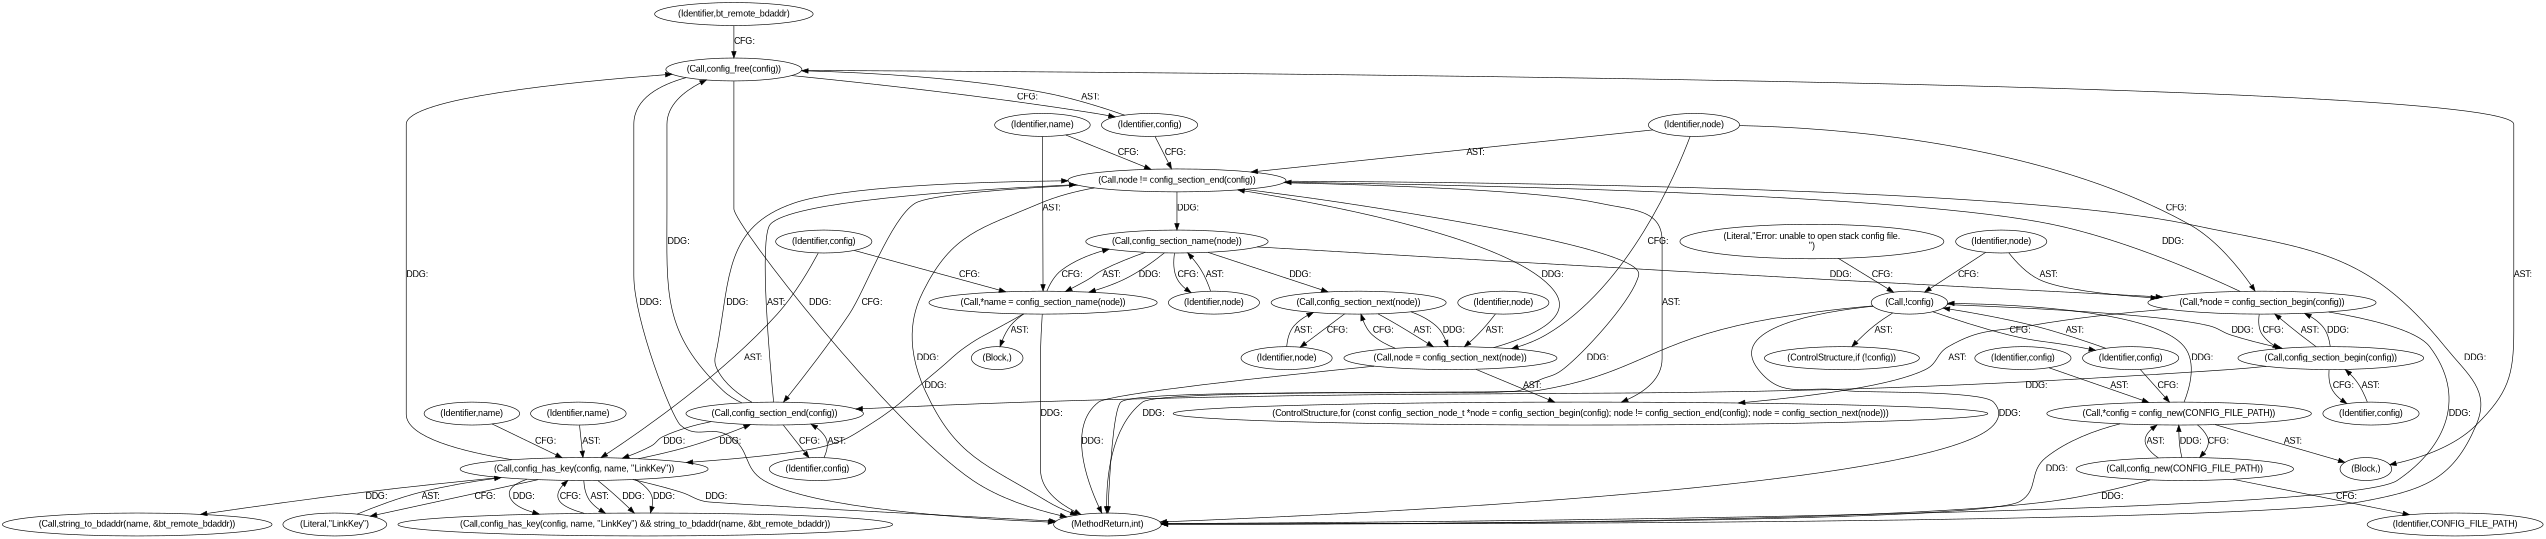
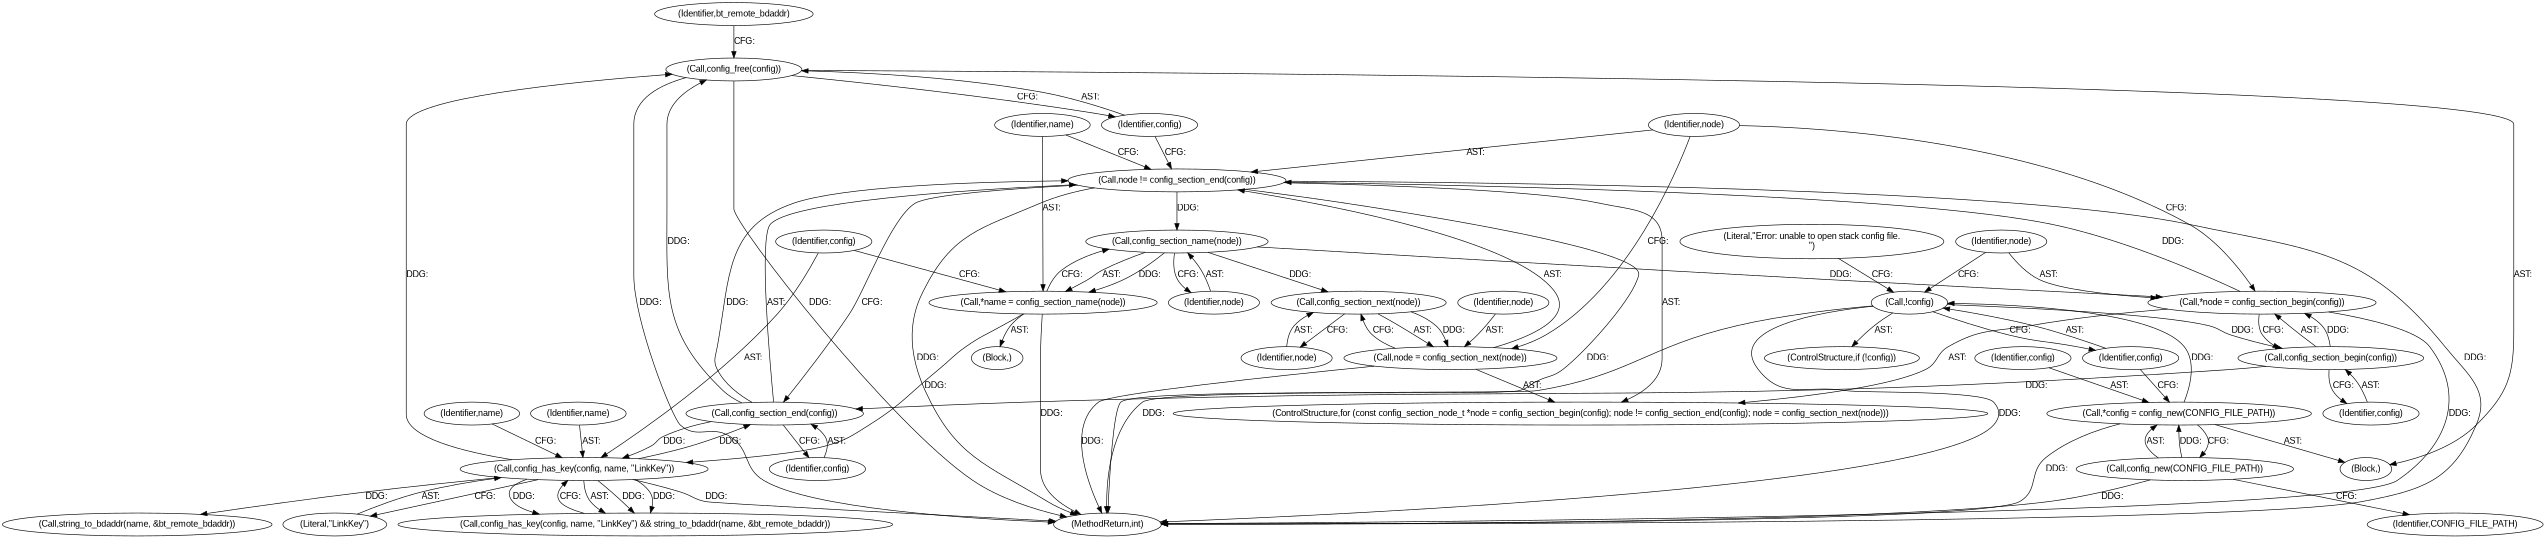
edge "(Call,node = config_section_next(node))" -> "(Call,node != config_section_end(config))": label "DDG: " -> "AST: "
